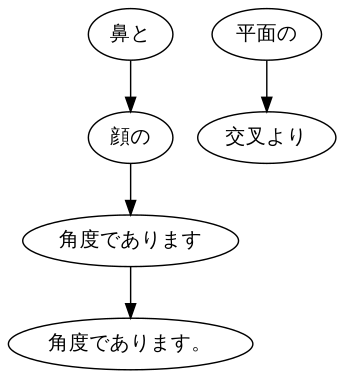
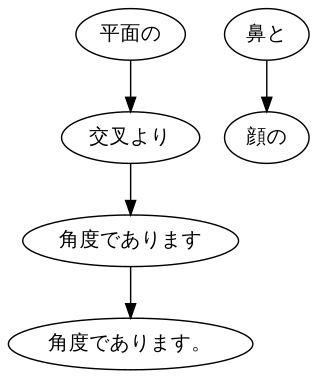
edge "顔の" -> "角度であります": now "交叉より" -> "角度であります"
